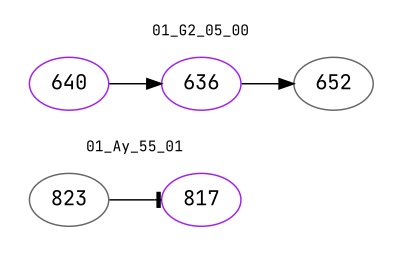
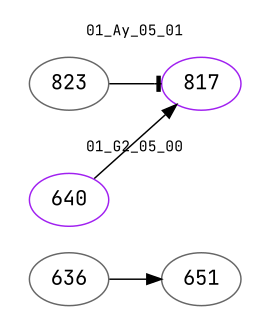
edge "640" -> "636": now "640" -> "817"
node "636": color purple -> gray40
node "652": label "652" -> "651"
cluster "01_Ay_55_01": label "01_Ay_55_01" -> "01_Ay_05_01"
